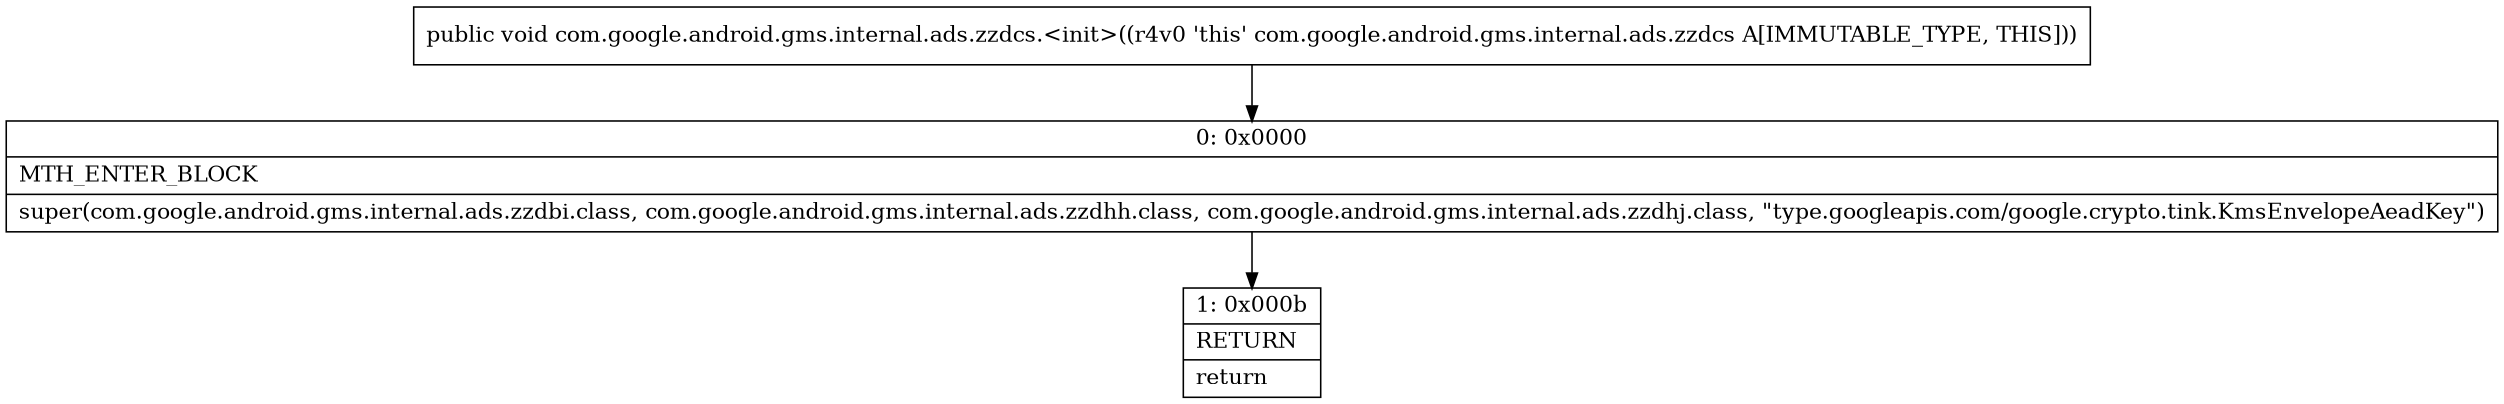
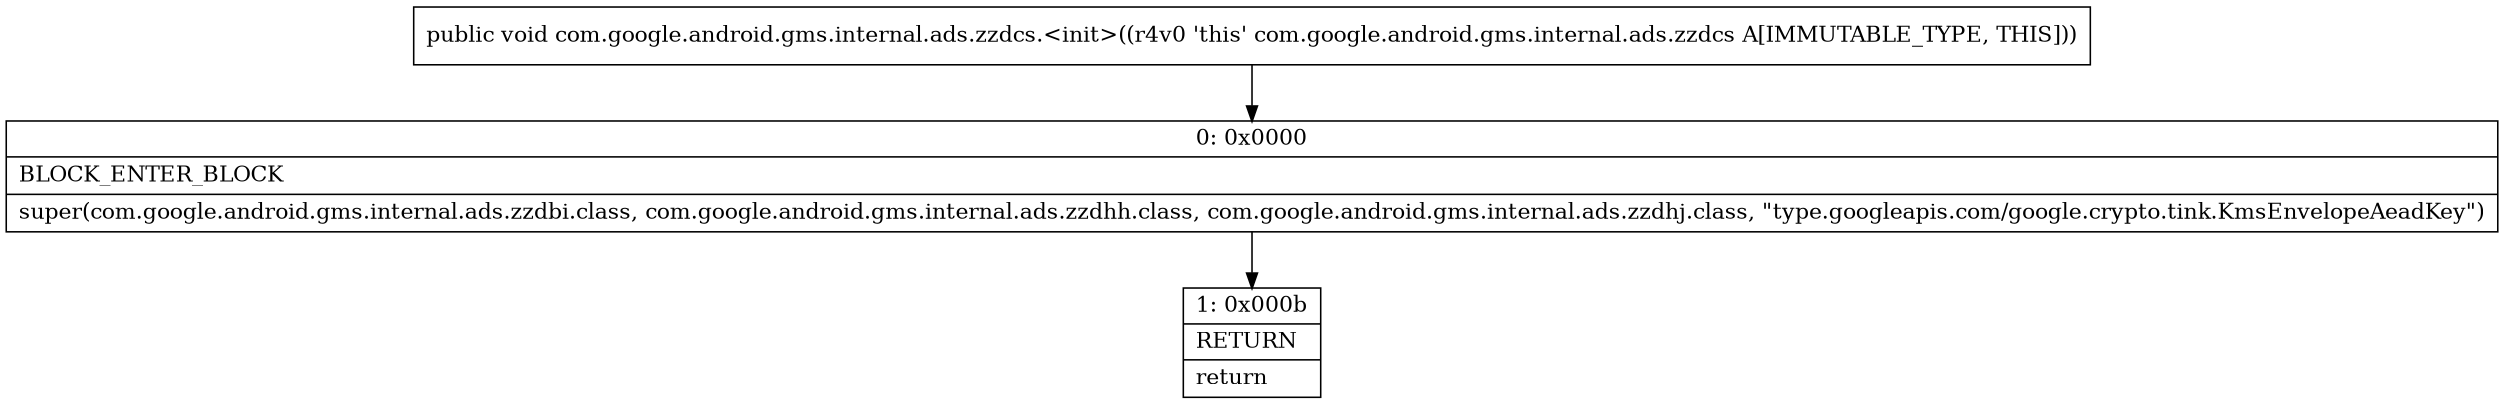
node "0: 0x0000": text "MTH_ENTER_BLOCK" -> "BLOCK_ENTER_BLOCK"
